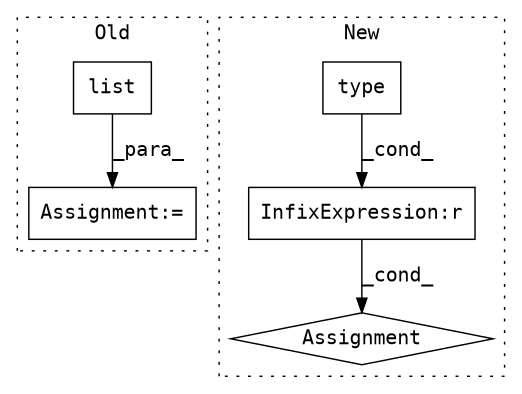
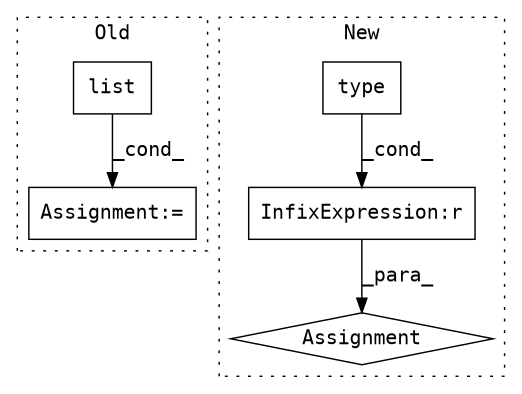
edge "list" -> "Assignment:=": label "_para_" -> "_cond_"
edge "InfixExpression:r" -> "Assignment": label "_cond_" -> "_para_"
